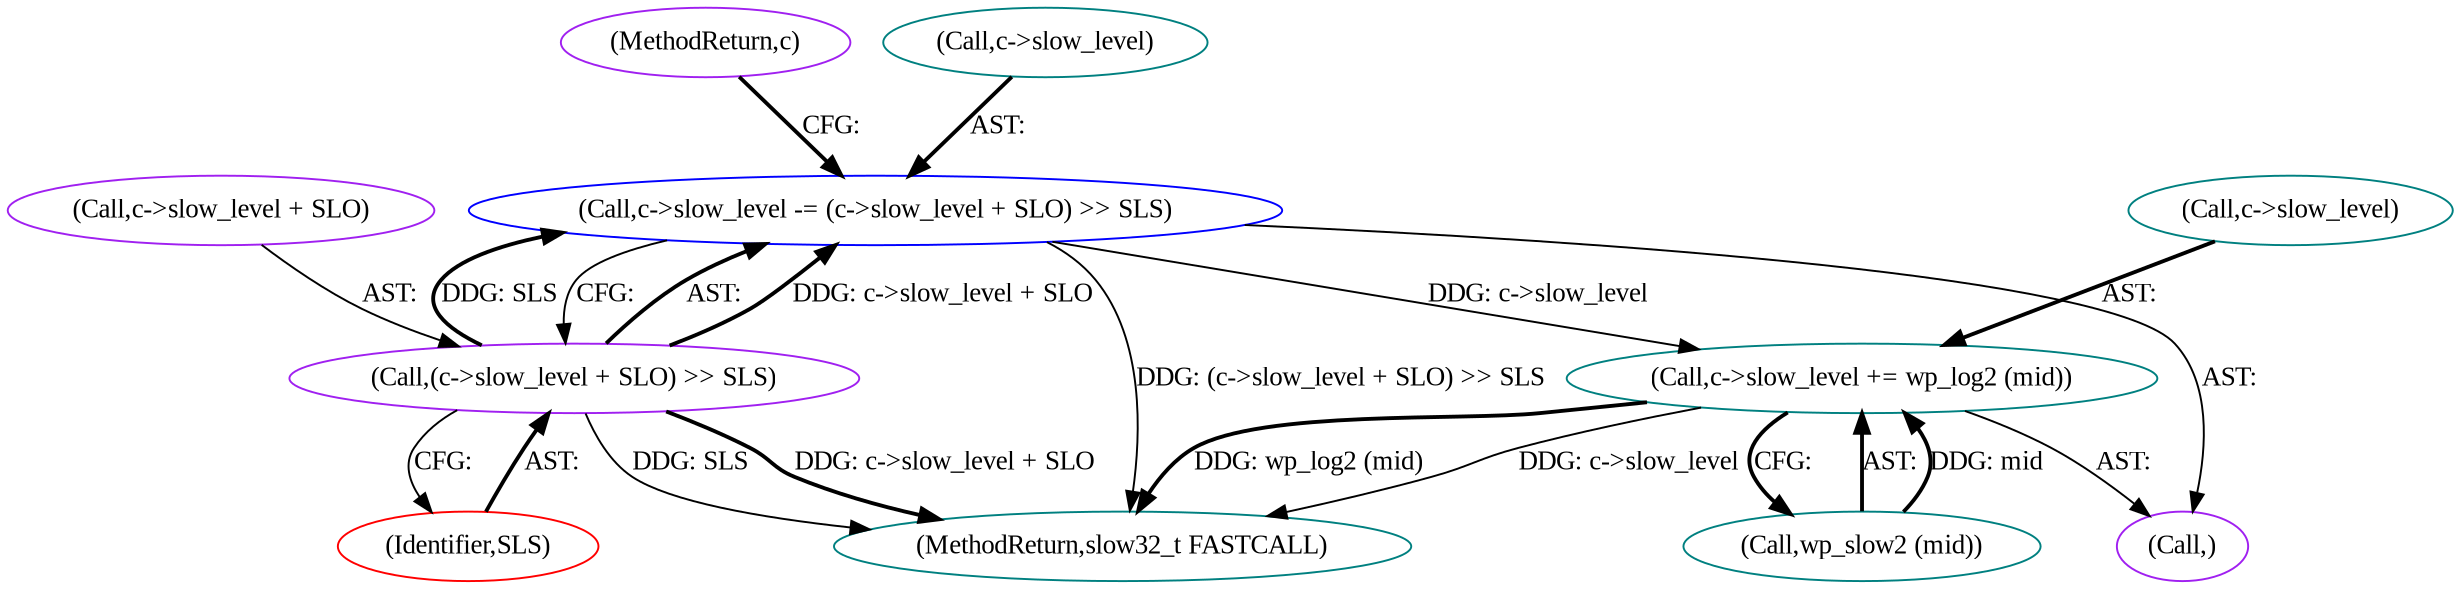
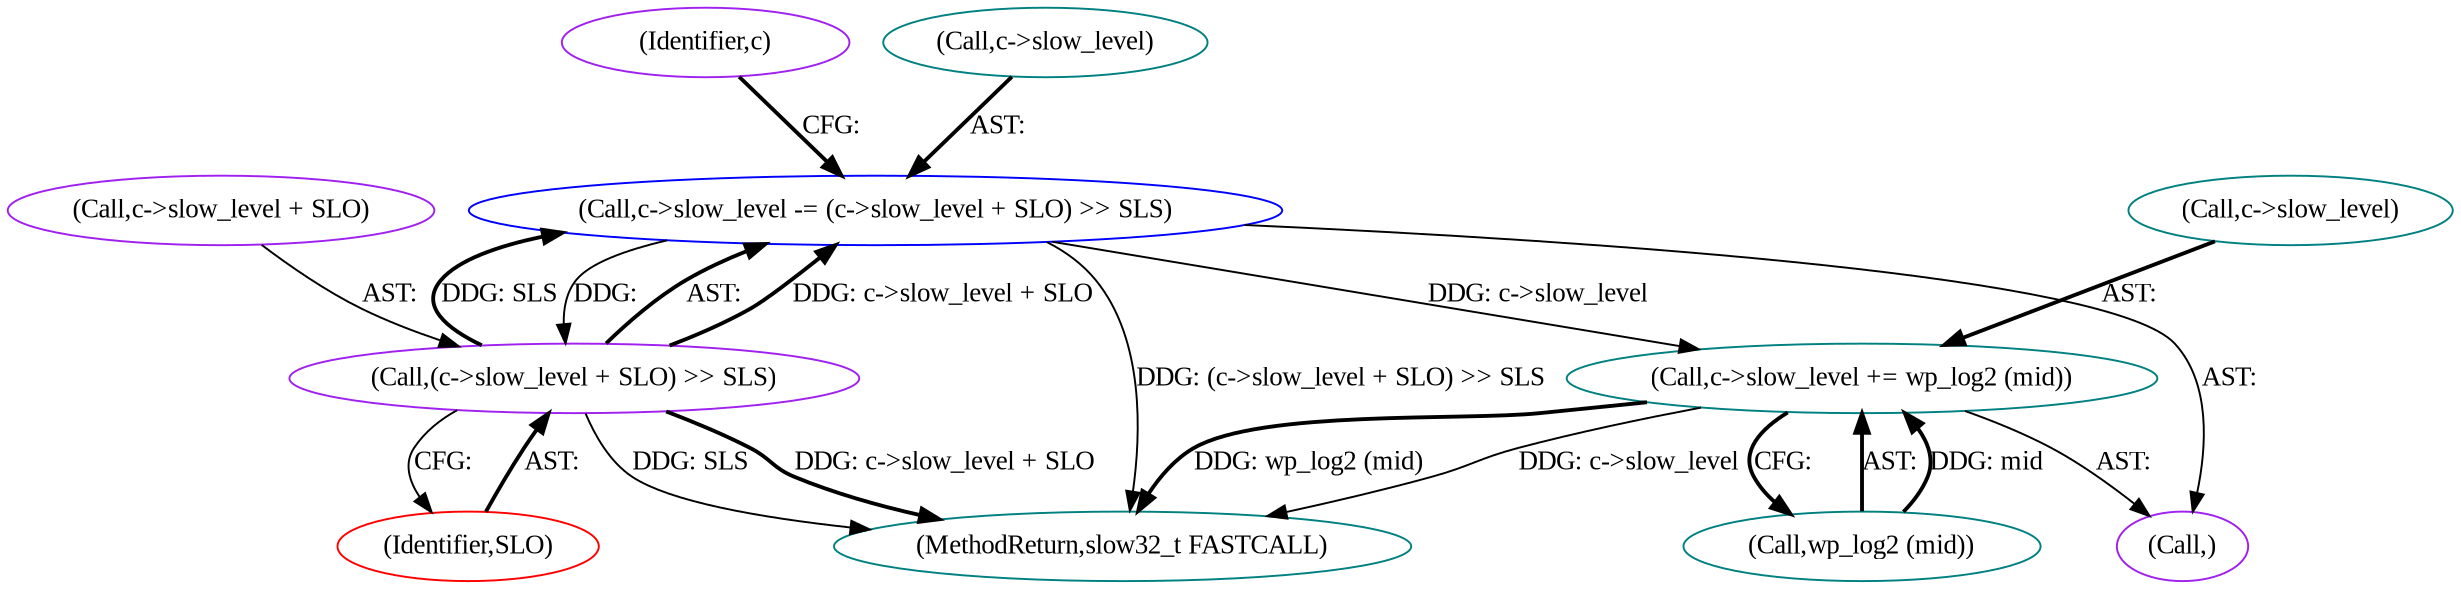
node "(MethodReturn,c)": label "(MethodReturn,c)" -> "(Identifier,c)"
edge "(Call,c->slow_level -= (c->slow_level + SLO) >> SLS)" -> "(Call,(c->slow_level + SLO) >> SLS)": label "CFG: " -> "DDG: "
node "(Identifier,SLS)": label "(Identifier,SLS)" -> "(Identifier,SLO)"
node "(Call,wp_slow2 (mid))": label "(Call,wp_slow2 (mid))" -> "(Call,wp_log2 (mid))"
